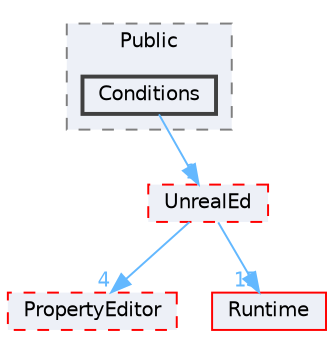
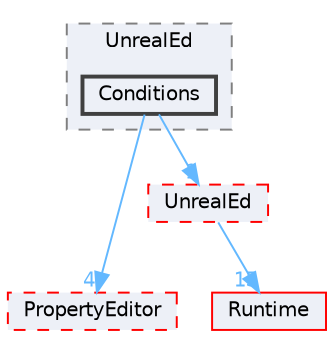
cluster "Public": label "Public" -> "UnrealEd"
edge "UnrealEd" -> "PropertyEditor": now "Conditions" -> "PropertyEditor"
